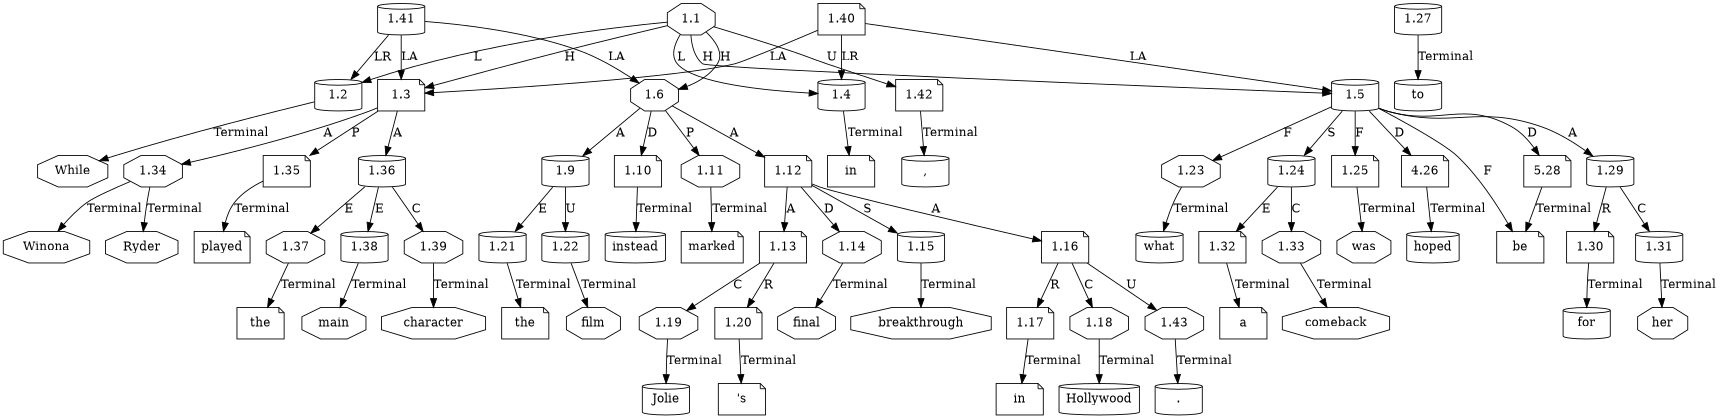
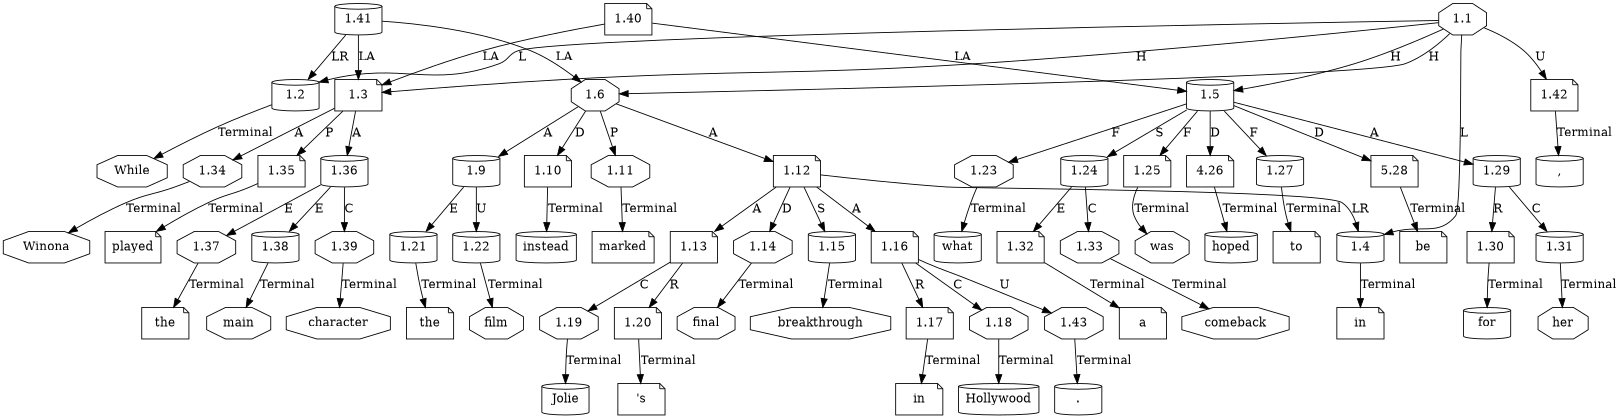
edge "1.40" -> "1.4": now "1.12" -> "1.4"
node "to": shape cylinder -> note
edge "1.5" -> "be": now "1.5" -> "1.27"
node "Ryder": removed
